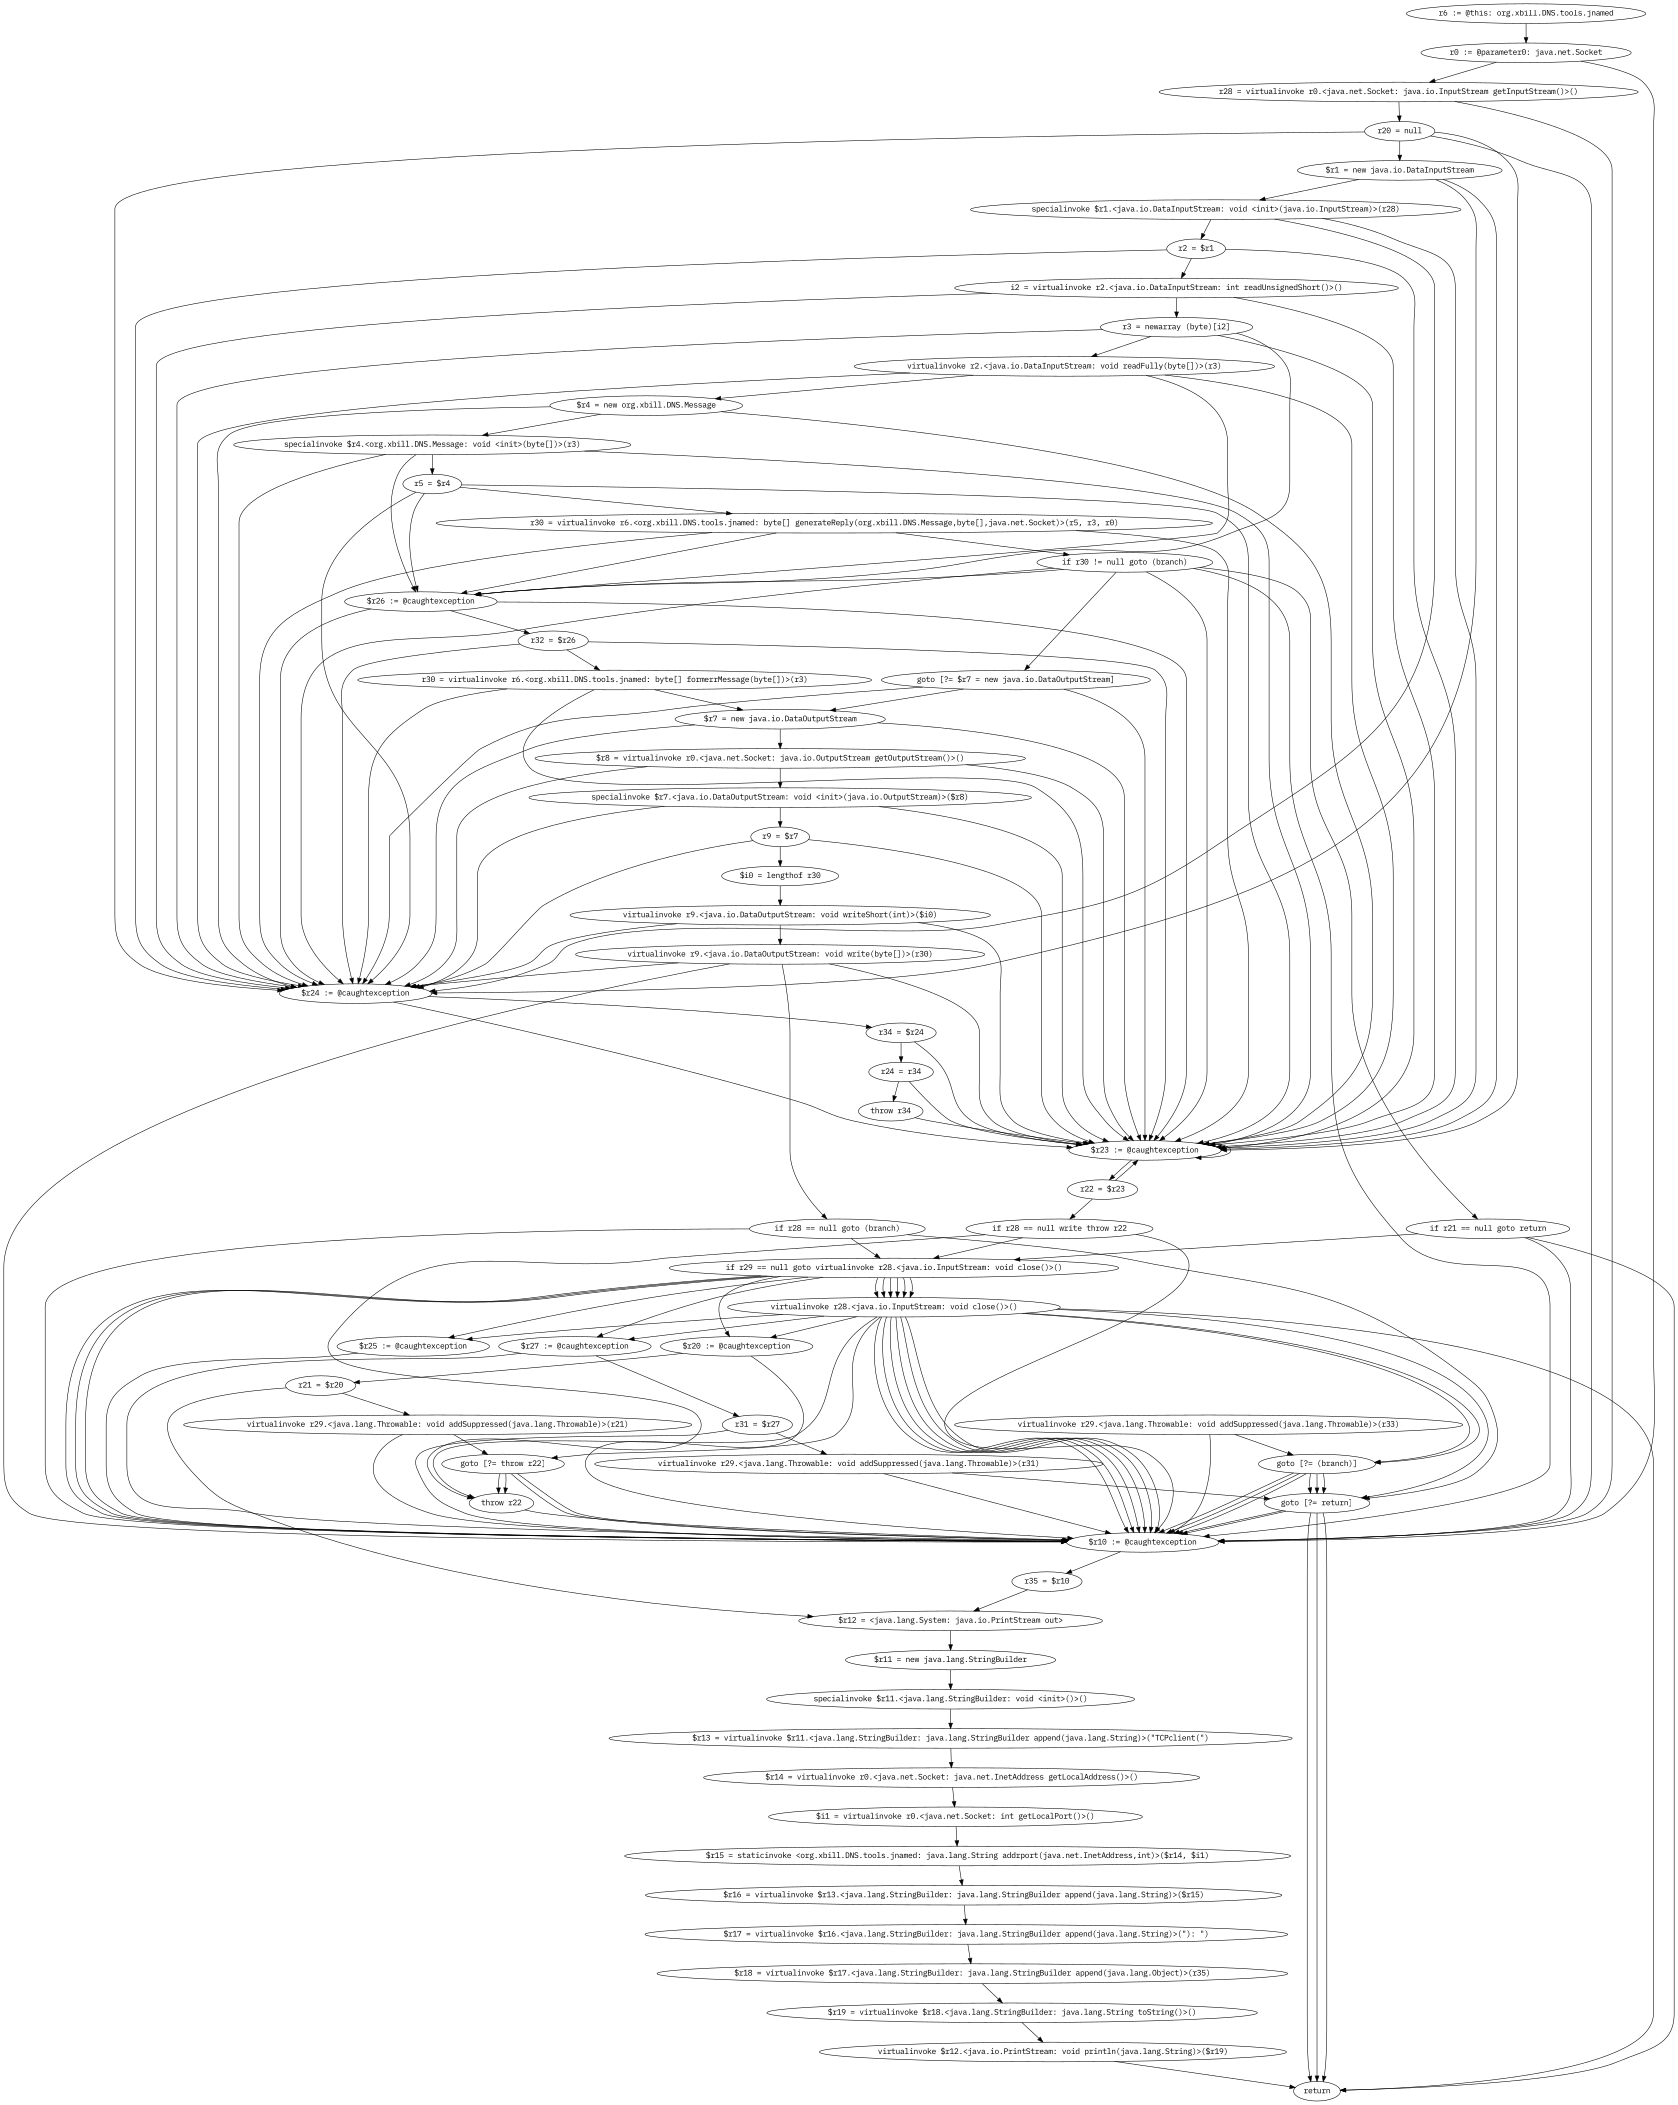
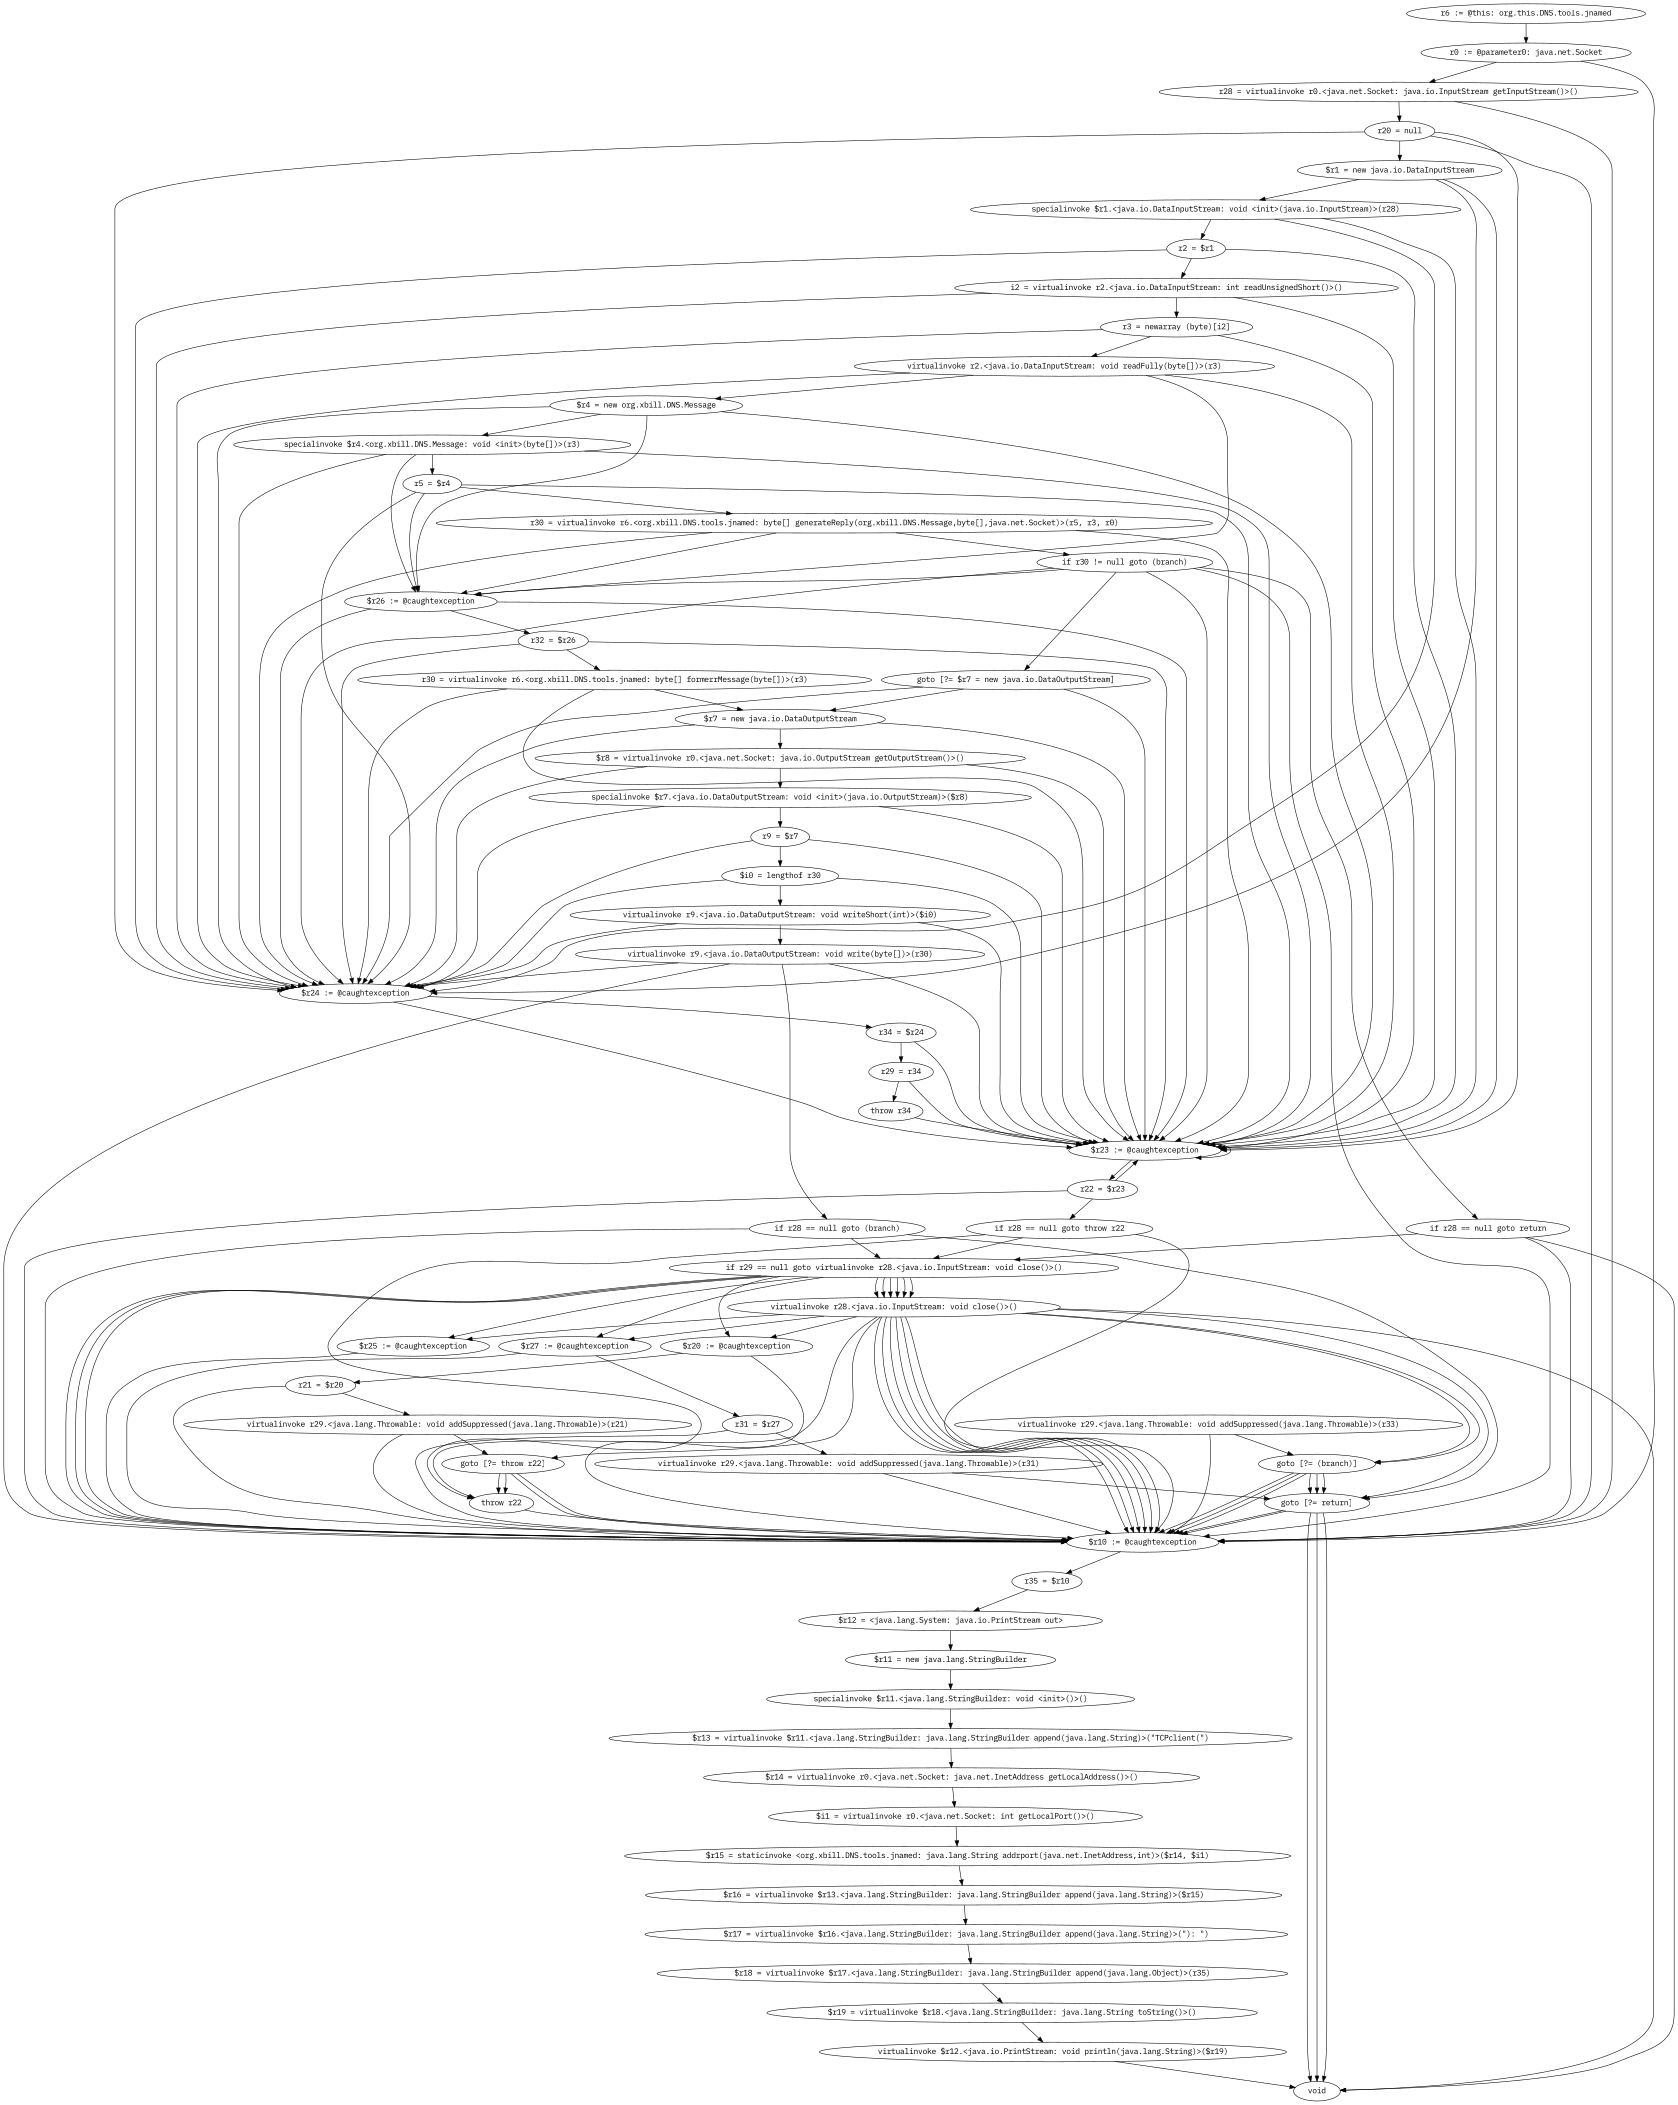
node "r6 := @this: org.xbill.DNS.tools.jnamed": label "r6 := @this: org.xbill.DNS.tools.jnamed" -> "r6 := @this: org.this.DNS.tools.jnamed"
edge "r3 = newarray (byte)[i2]" -> "$r26 := @caughtexception": now "$r4 = new org.xbill.DNS.Message" -> "$r26 := @caughtexception"
edge "$i0 = lengthof r30" -> "$r24 := @caughtexception": added
edge "$i0 = lengthof r30" -> "$r23 := @caughtexception": added
node "r24 = r34": label "r24 = r34" -> "r29 = r34"
node "if r28 == null write throw r22": label "if r28 == null write throw r22" -> "if r28 == null goto throw r22"
node "if r21 == null goto return": label "if r21 == null goto return" -> "if r28 == null goto return"
edge "r22 = $r23" -> "$r10 := @caughtexception": added
edge "r21 = $r20" -> "$r12 = <java.lang.System: java.io.PrintStream out>": now "r21 = $r20" -> "$r10 := @caughtexception"
node "return": label "return" -> "void"
